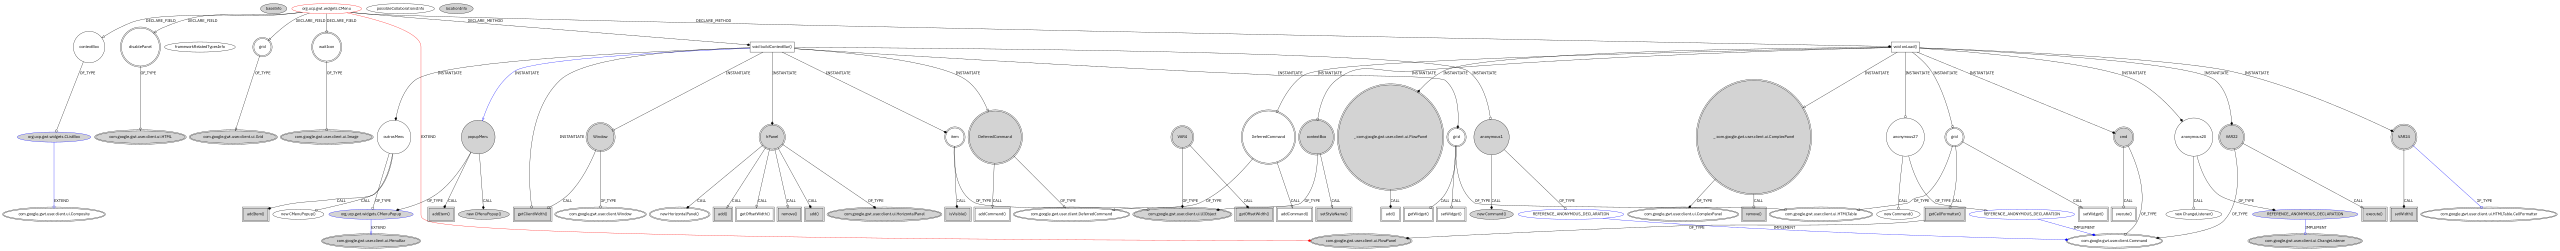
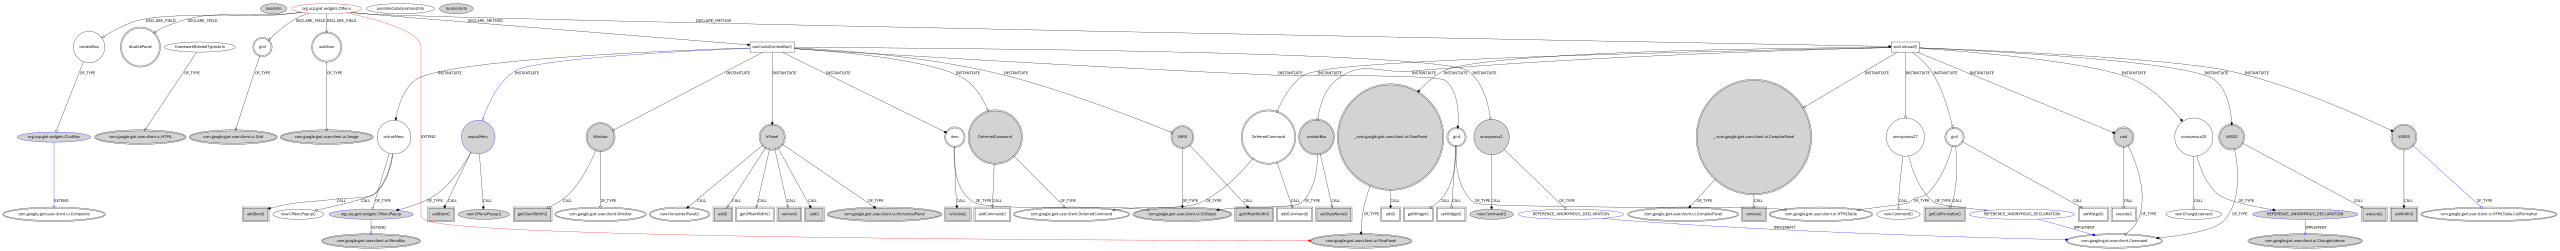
edge "void buildContextBar()" -> "getClientWidth()": now "void buildContextBar()" -> "VAR4"
edge "disablePanel" -> "com.google.gwt.user.client.ui.HTML": now "frameworkRelatedTypesInfo" -> "com.google.gwt.user.client.ui.HTML"
node "popupMenu": color black -> blue
edge "getCellFormatter()" -> "com.google.gwt.user.client.ui.FlowPanel": now "_:com.google.gwt.user.client.ui.FlowPanel" -> "com.google.gwt.user.client.ui.FlowPanel"
